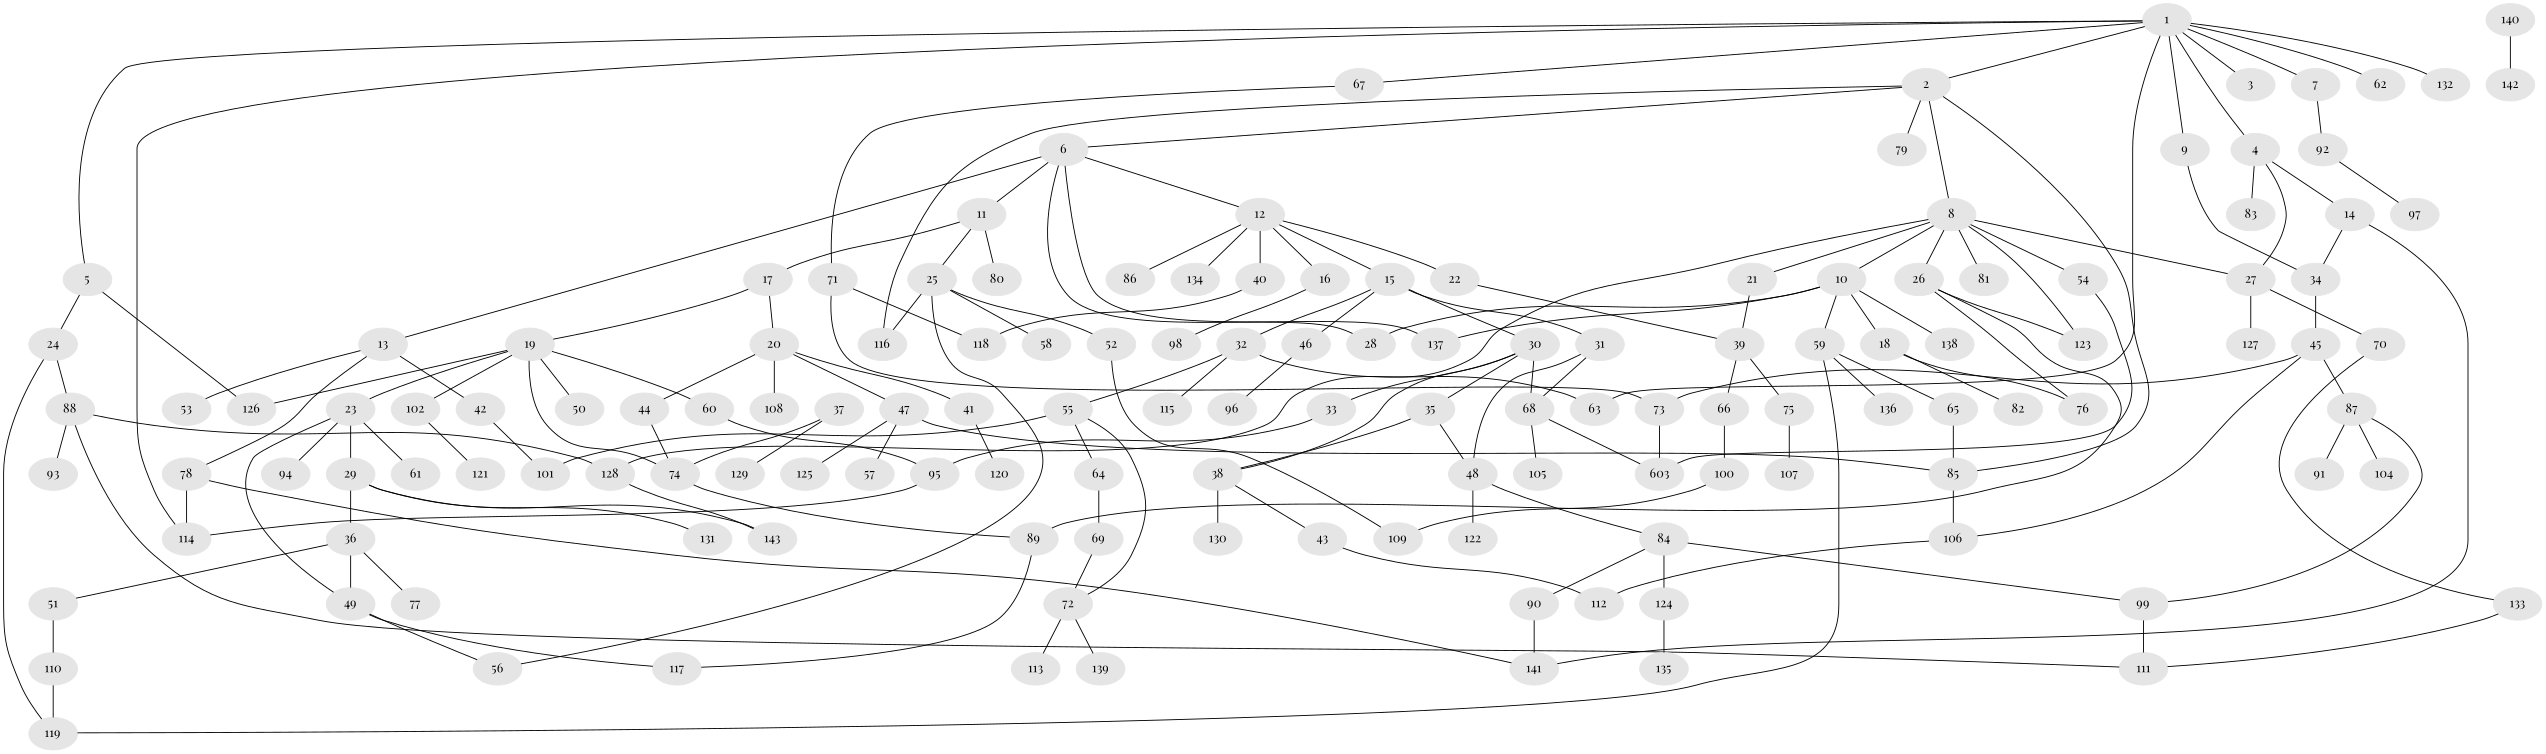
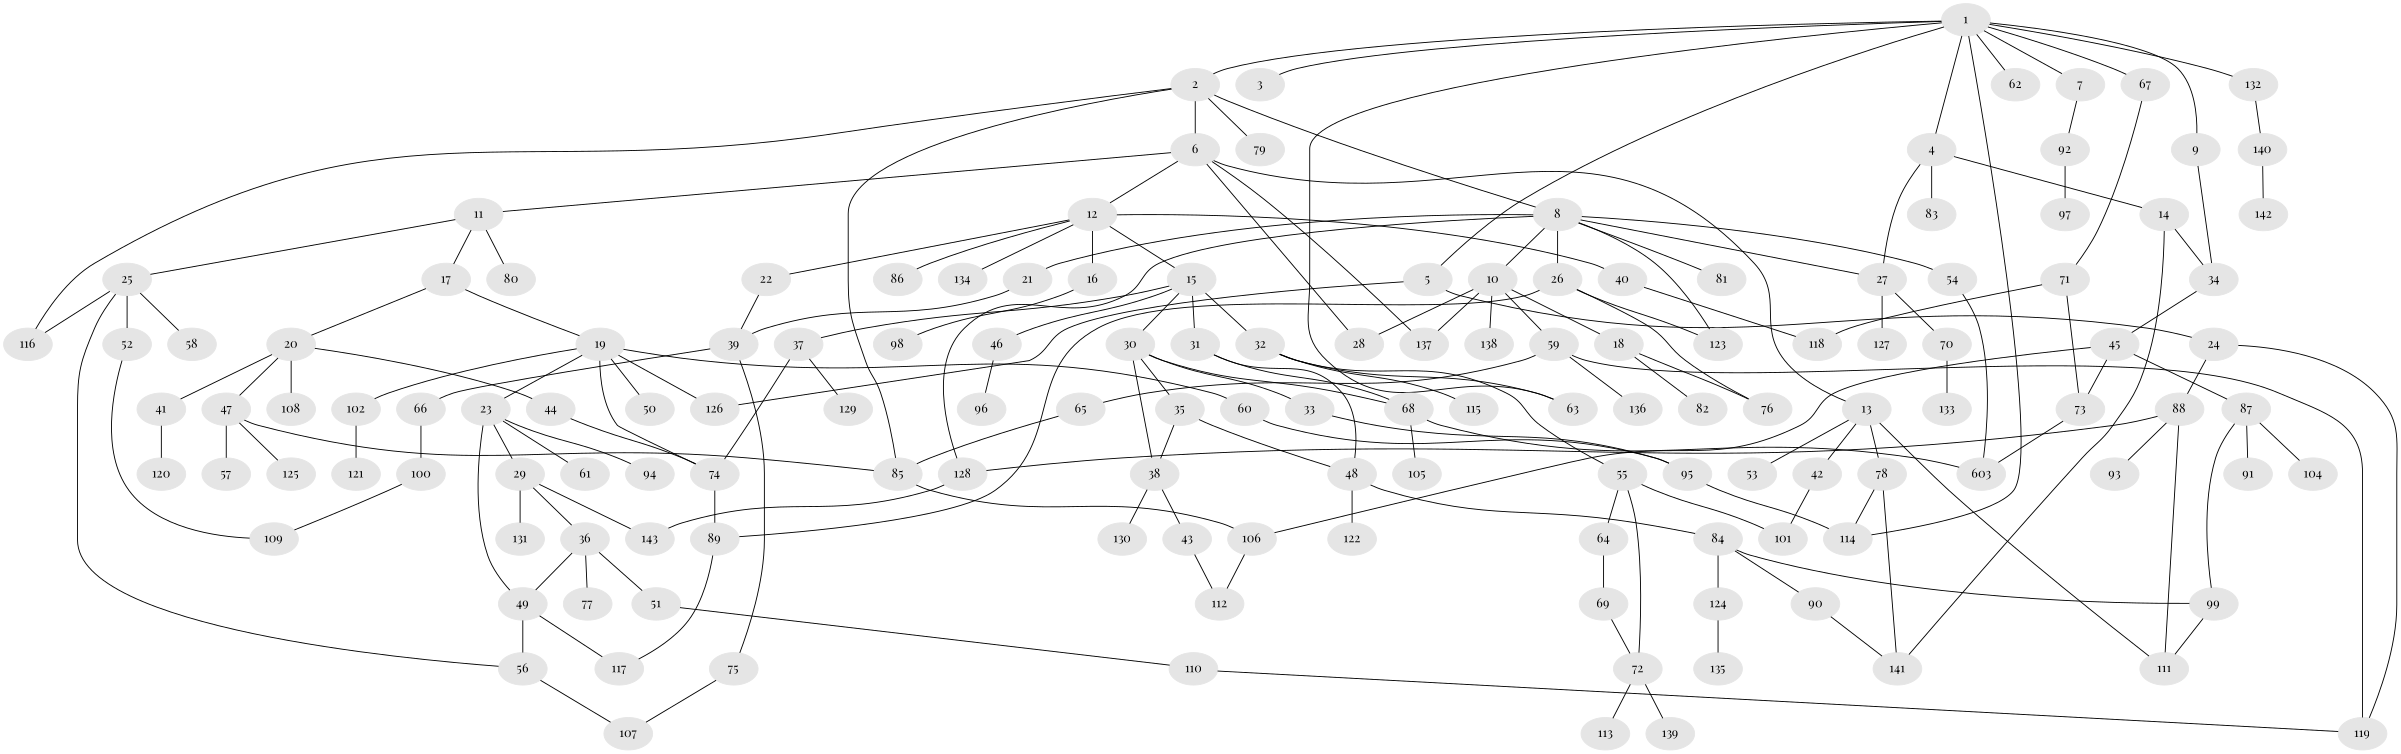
edge "132" -- "140": added
edge "15" -- "37": added
edge "133" -- "111": now "13" -- "111"
edge "56" -- "107": added
